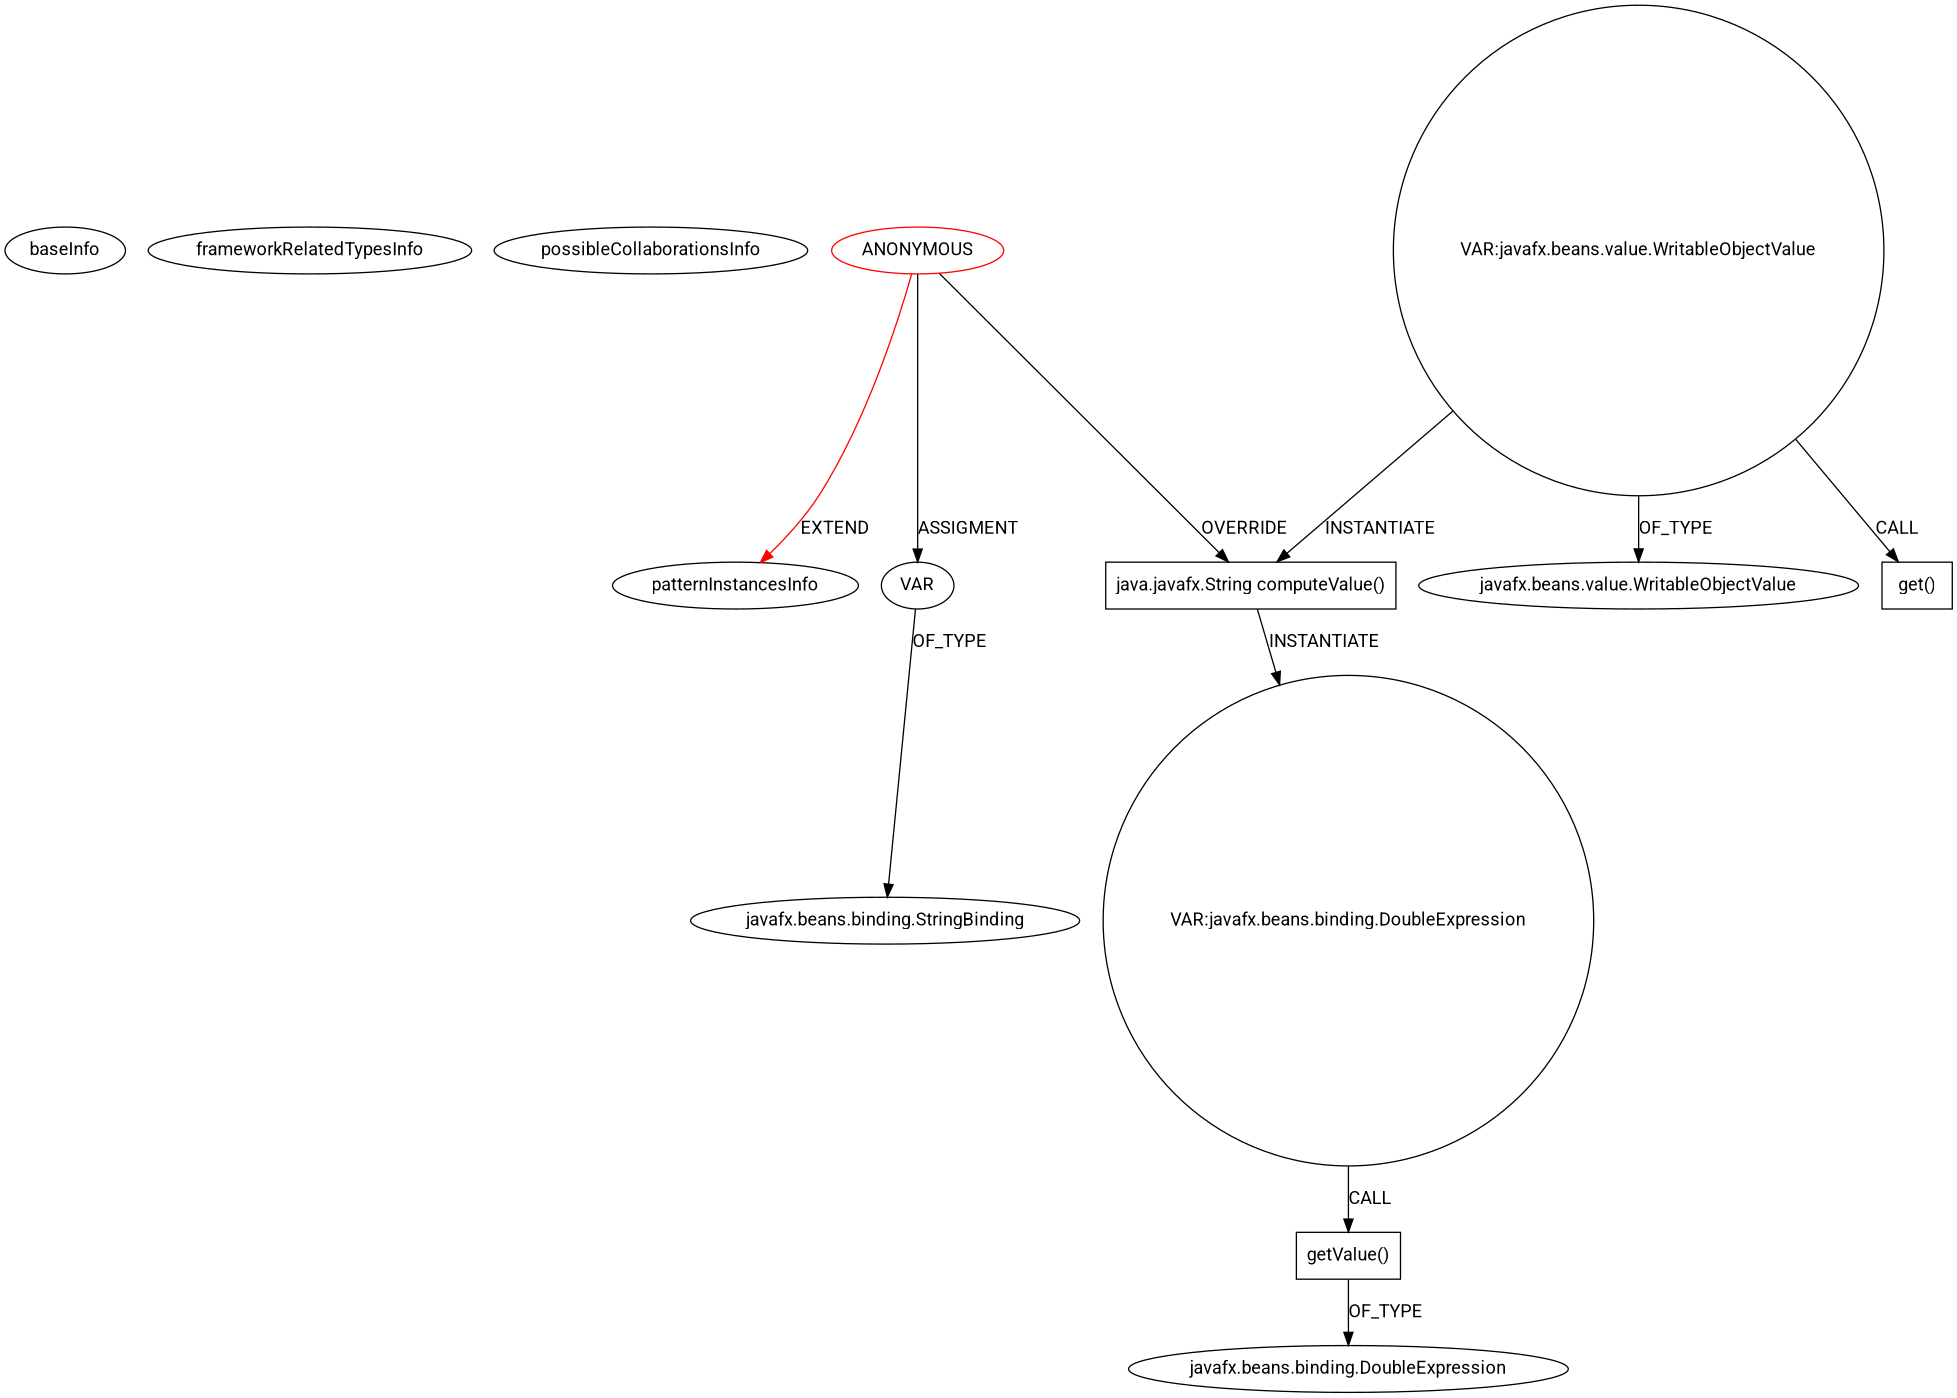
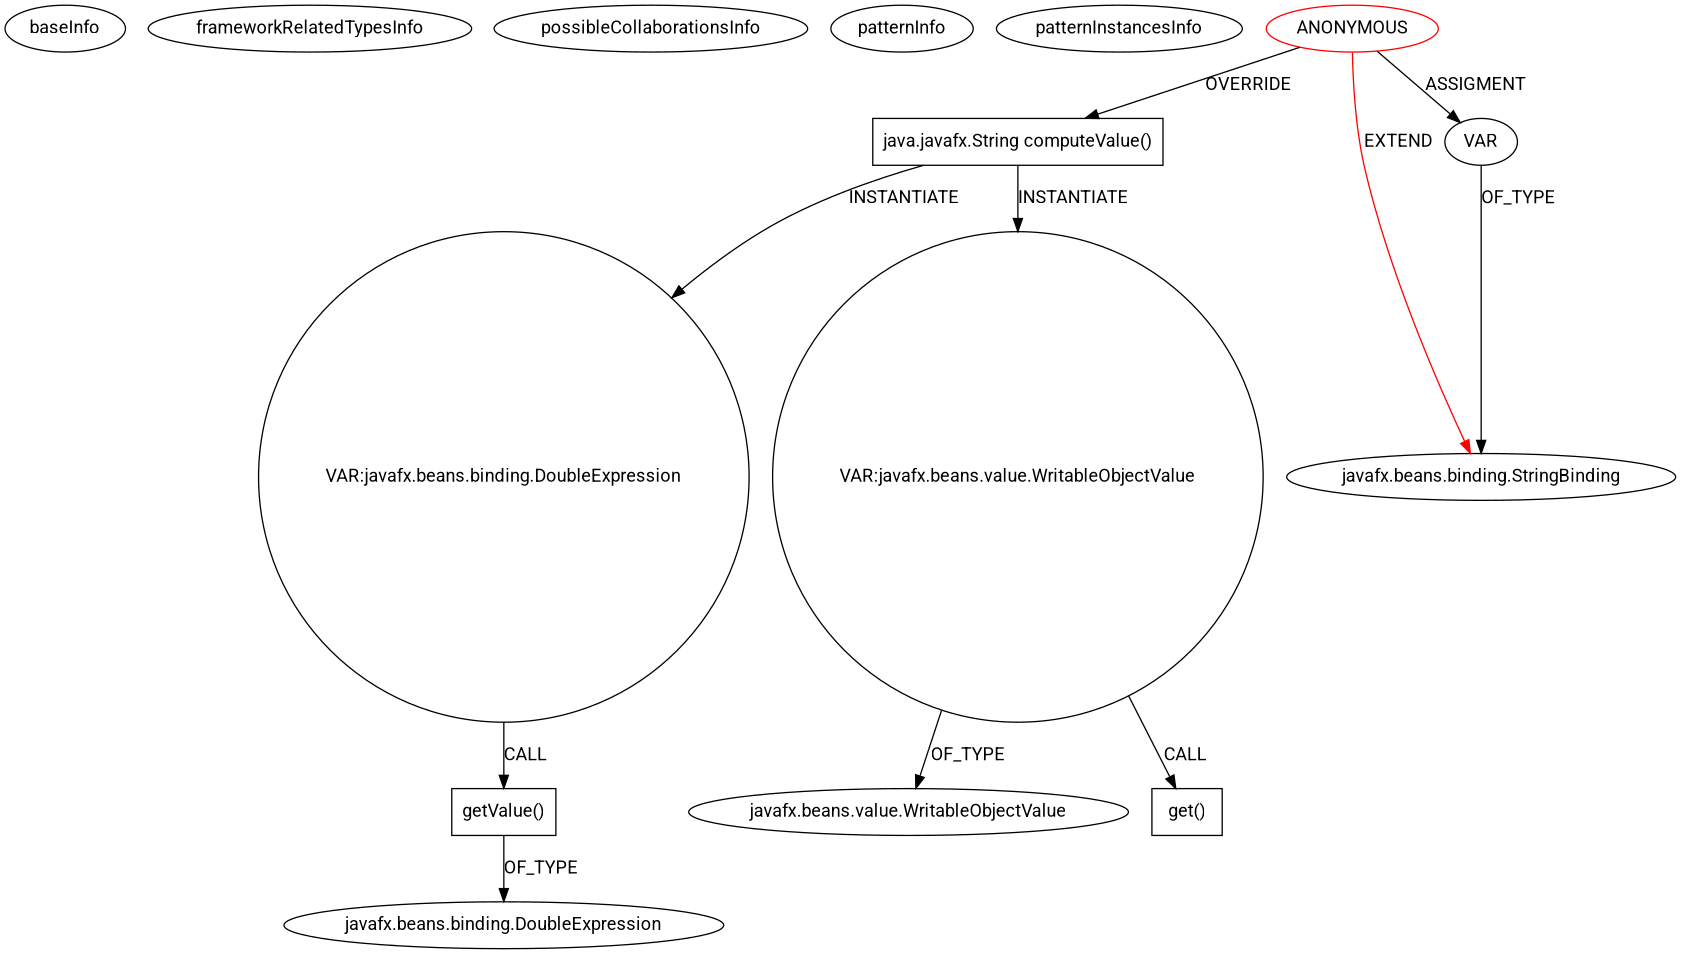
node "patternInfo": added
edge "ANONYMOUS" -> "patternInstancesInfo": now "ANONYMOUS" -> "javafx.beans.binding.StringBinding"
edge "VAR:javafx.beans.value.WritableObjectValue" -> "java.javafx.String computeValue()": reversed
